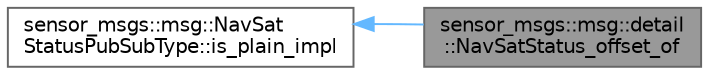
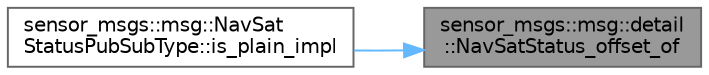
edge "sensor_msgs::msg::detail ::NavSatStatus_offset_of" -> "sensor_msgs::msg::NavSat StatusPubSubType::is_plain_impl": reversed
